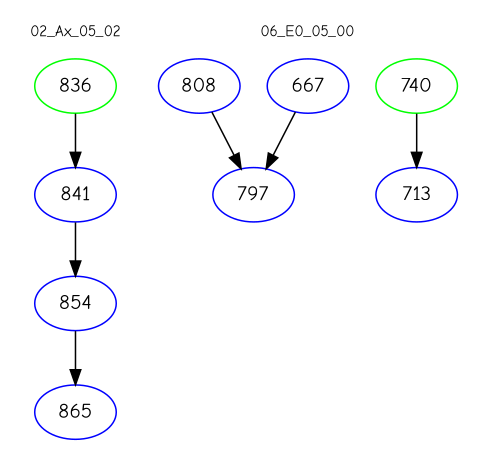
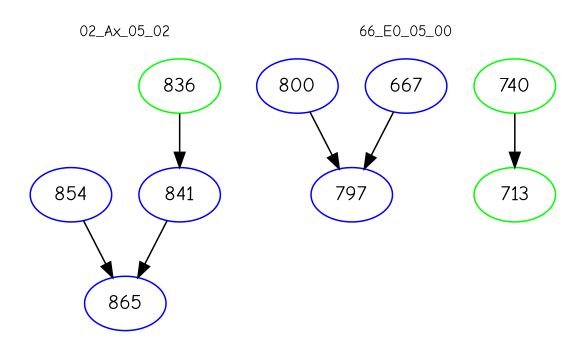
cluster "06_E0_05_00": label "06_E0_05_00" -> "66_E0_05_00"
node "808": label "808" -> "800"
node "713": color blue -> green
edge "841" -> "854": now "841" -> "865"
